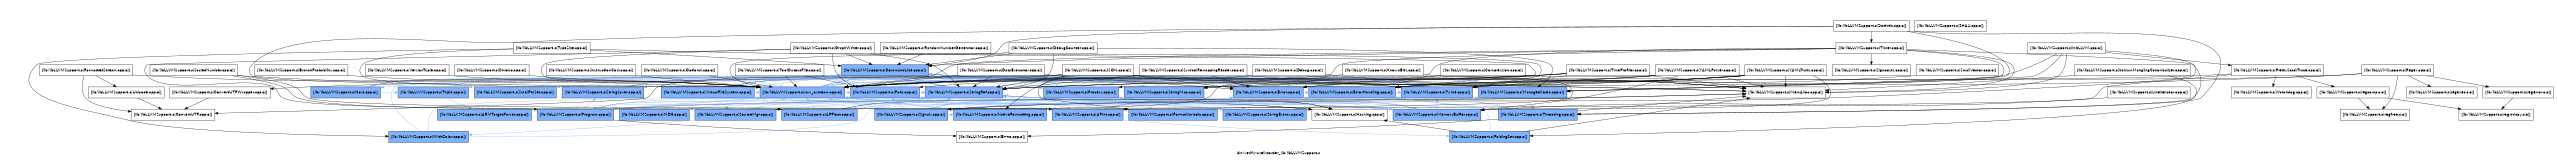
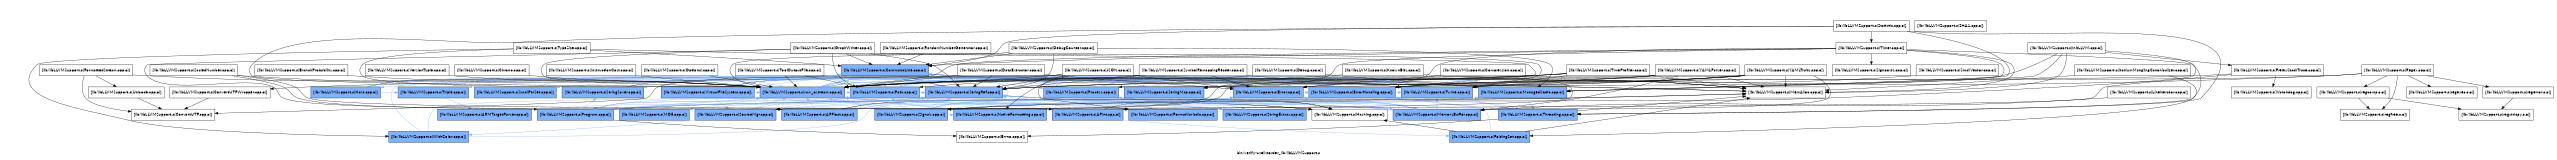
edge "{lib/libLLVMSupport.a(JSON.cpp.o)}" -> "{lib/libLLVMSupport.a(Twine.cpp.o)}": removed
edge "{lib/libLLVMSupport.a(PrettyStackTrace.cpp.o)}" -> "{lib/libLLVMSupport.a(regcomp.c.o)}": now "{lib/libLLVMSupport.a(Regex.cpp.o)}" -> "{lib/libLLVMSupport.a(regcomp.c.o)}"
edge "{lib/libLLVMSupport.a(YAMLTraits.cpp.o)}" -> "{lib/libLLVMSupport.a(SourceMgr.cpp.o)}": added
